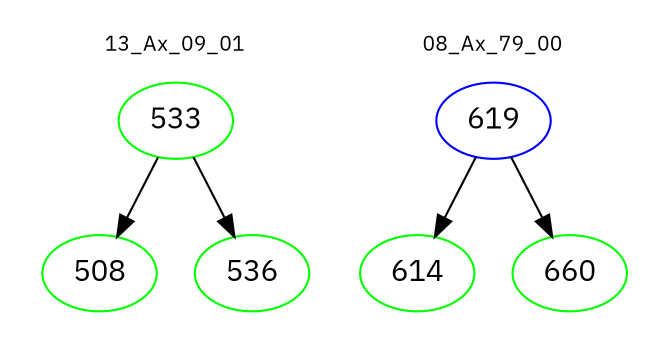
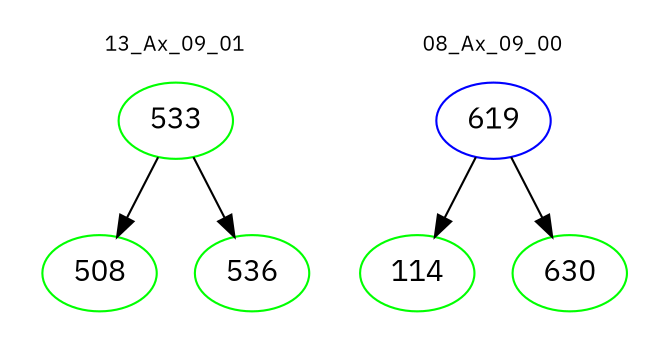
cluster "08_Ax_79_00": label "08_Ax_79_00" -> "08_Ax_09_00"
node "614": label "614" -> "114"
node "660": label "660" -> "630"
